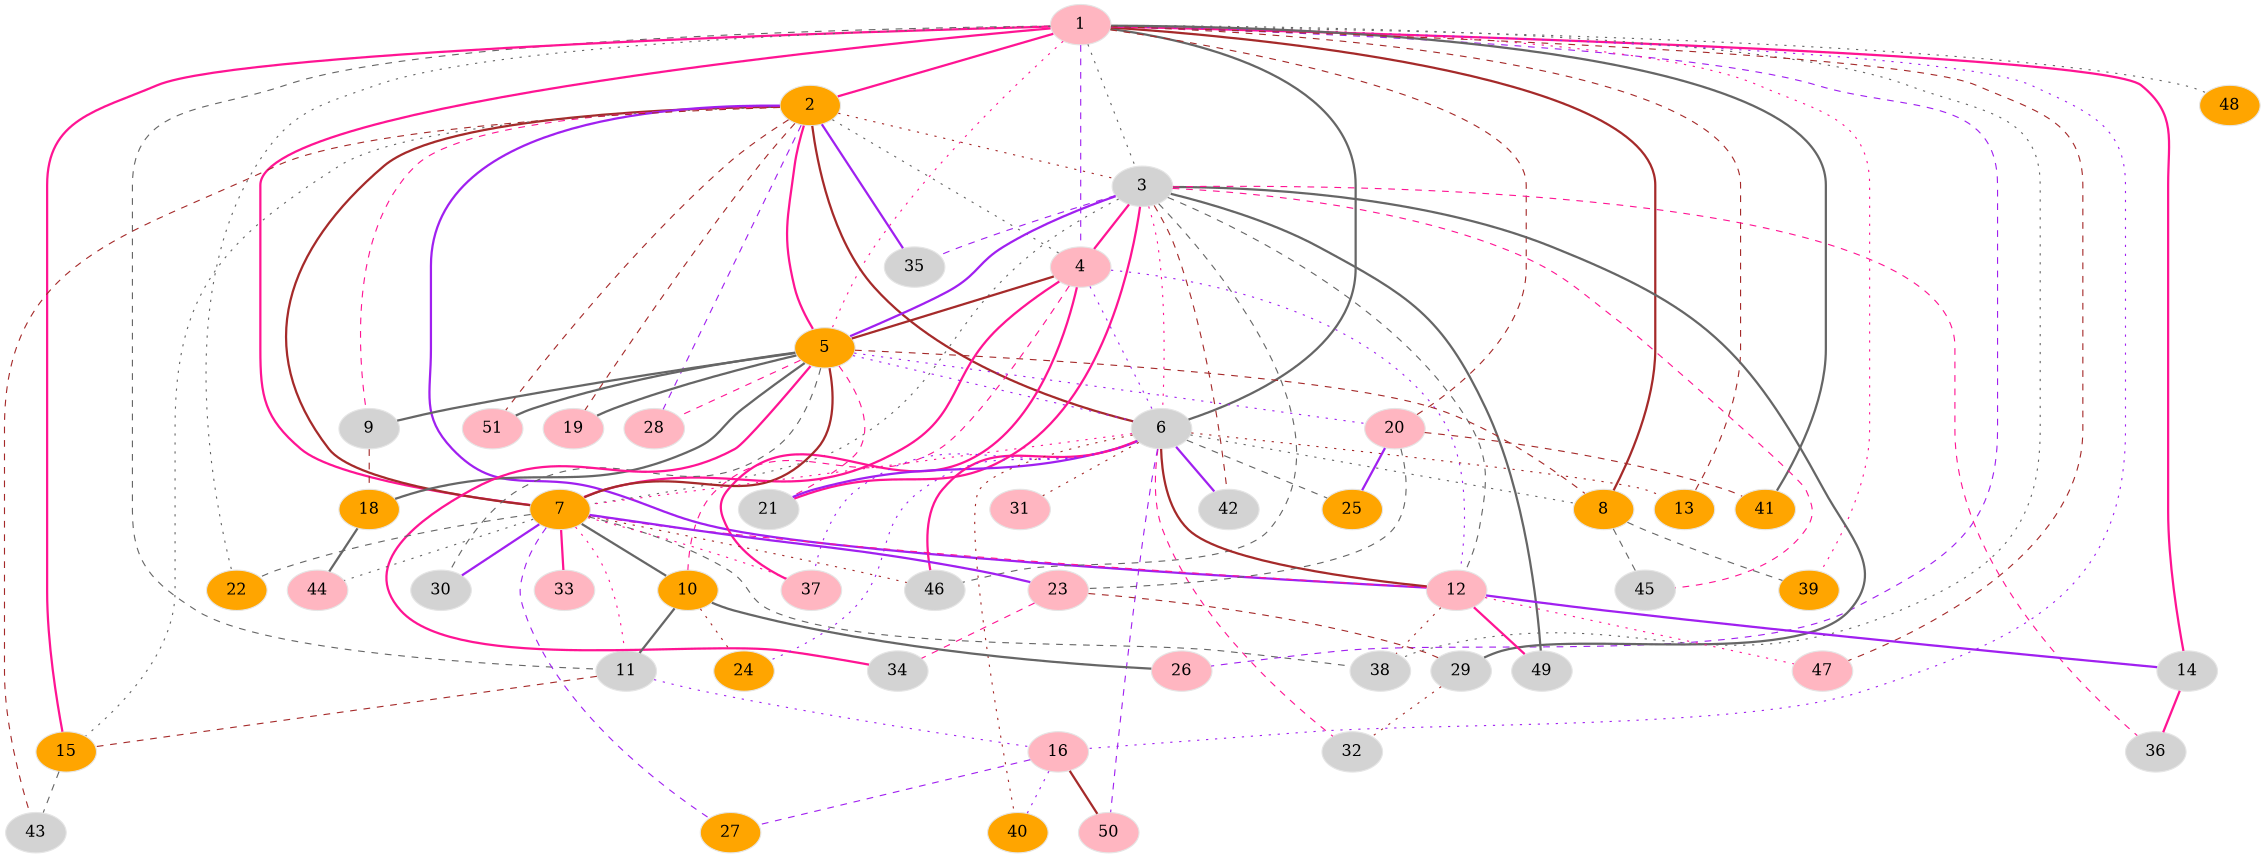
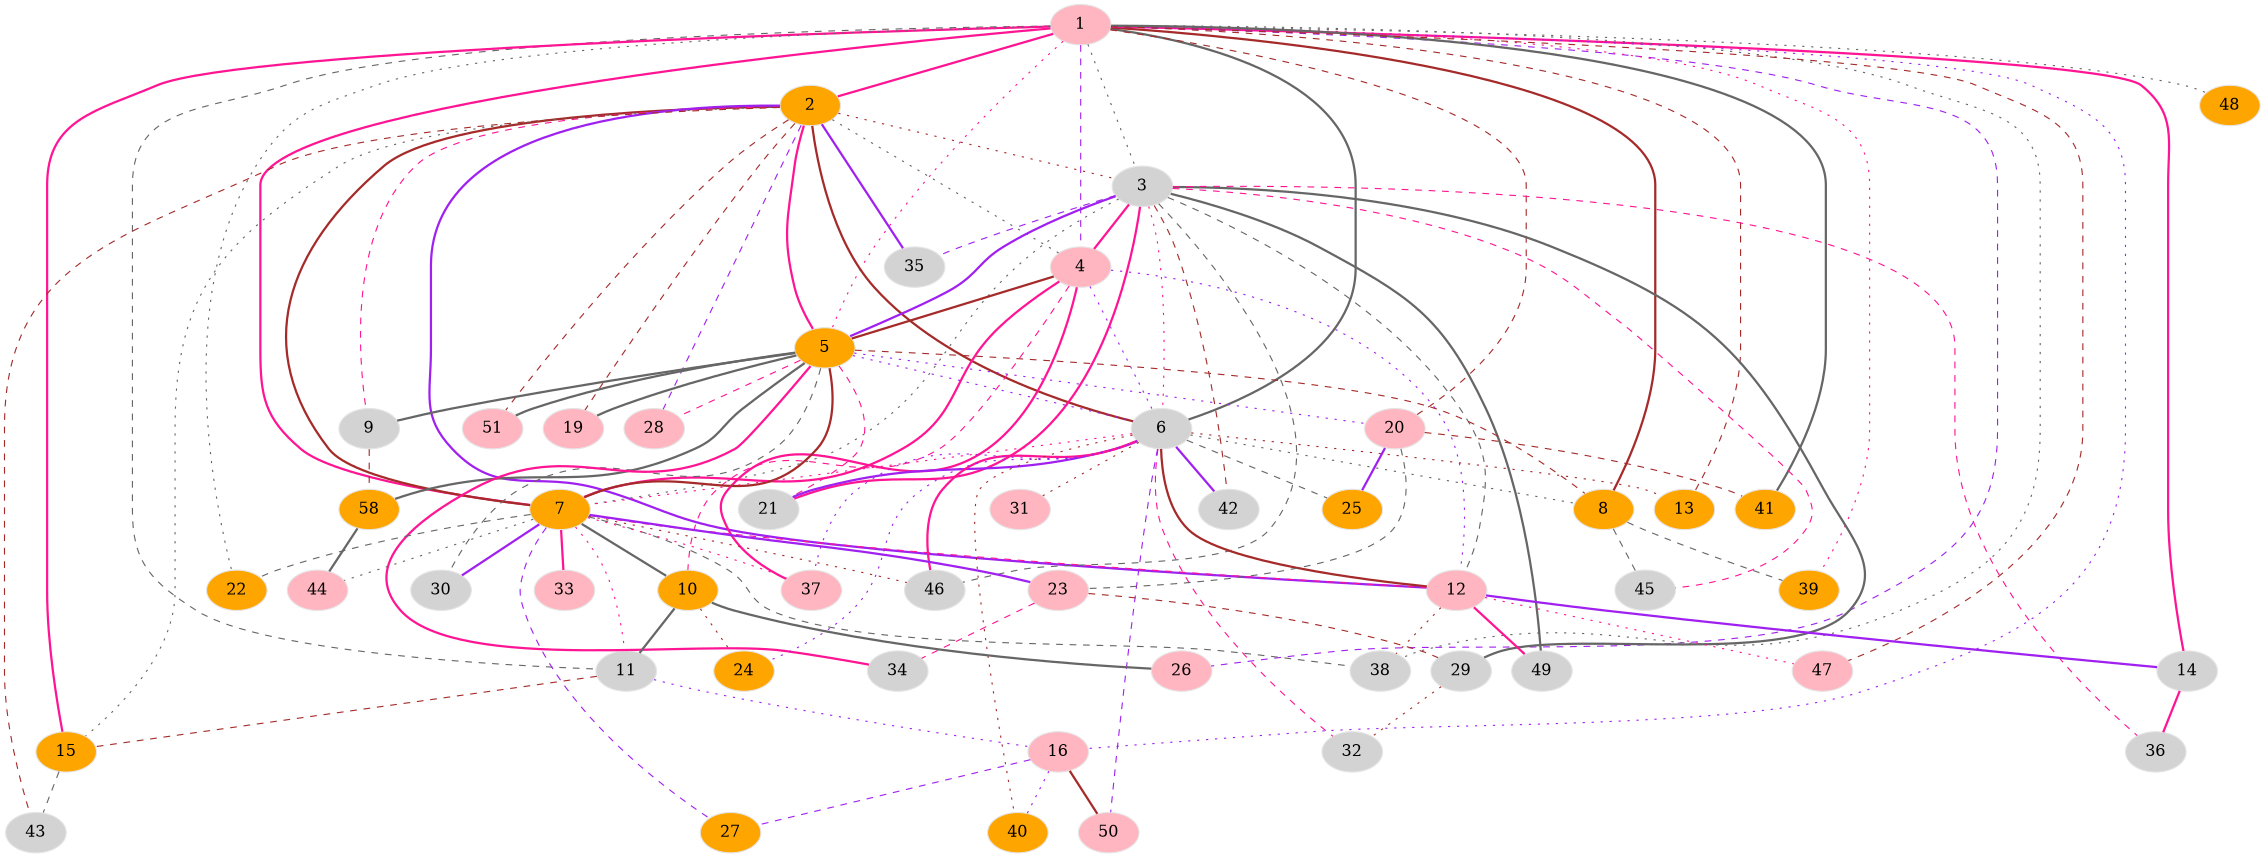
node "18": label "18" -> "58"
